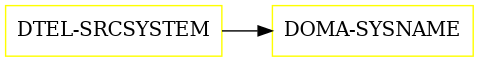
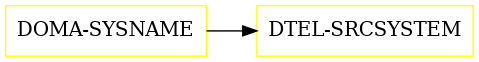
edge "DTEL-SRCSYSTEM" -> "DOMA-SYSNAME": reversed
